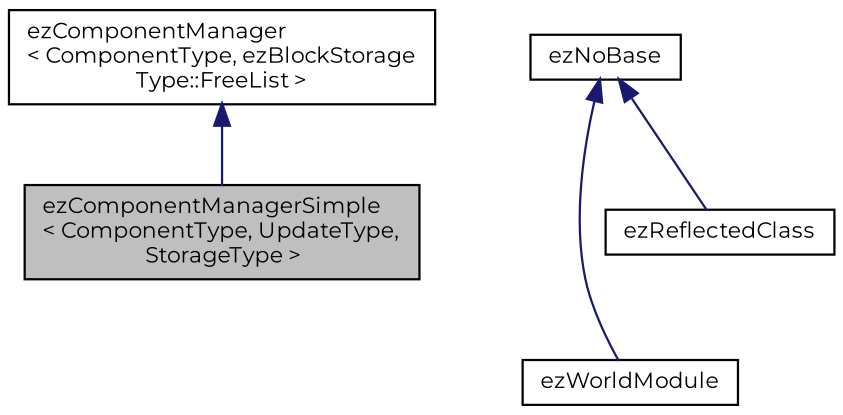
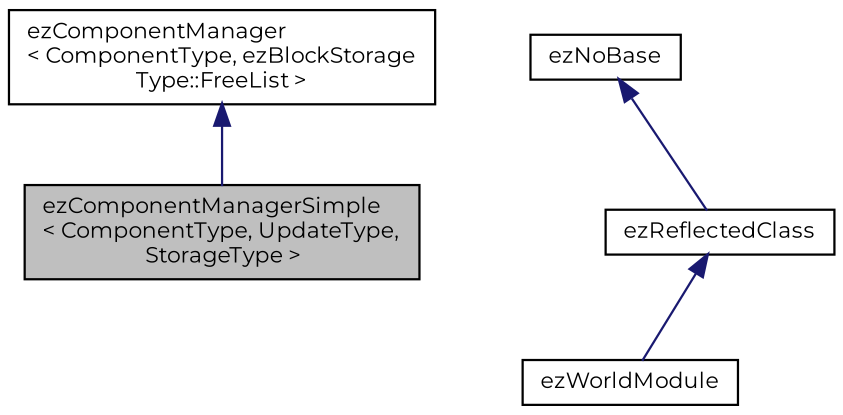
edge "ezWorldModule" -> "ezNoBase": now "ezWorldModule" -> "ezReflectedClass"
